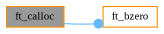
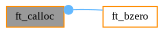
edge "ft_calloc" -> "ft_bzero": reversed
